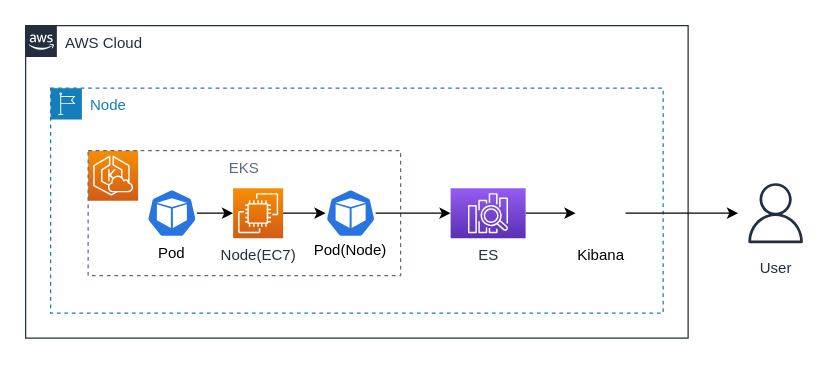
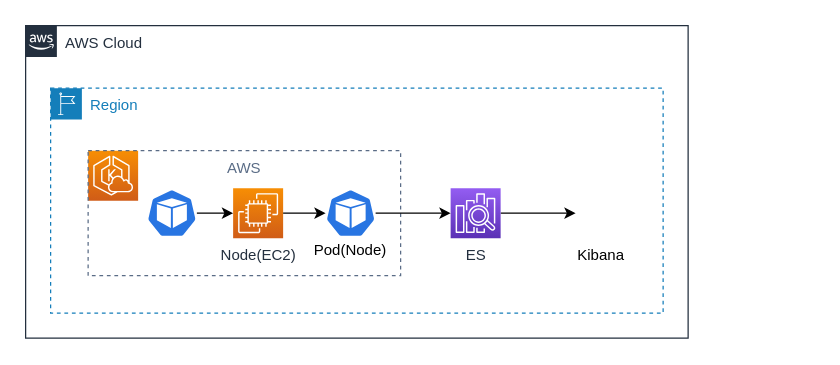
node "Node": label "Node" -> "Region"
node "EKS": label "EKS" -> "AWS"
node "ES": size 75x50 -> 50x50
edge "Kibana" -> "User": removed
node "User": removed
node "Pod": removed
node "Node(EC7)": label "Node(EC7)" -> "Node(EC2)"
